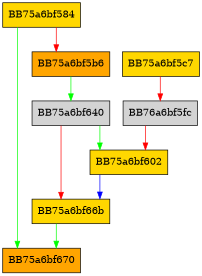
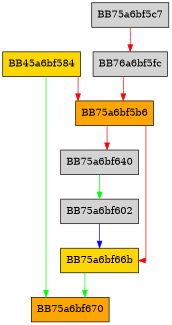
node "BB75a6bf584": label "BB75a6bf584" -> "BB45a6bf584"
node "BB75a6bf5c7": fillcolor gold -> lightgrey
edge "BB75a6bf5b6" -> "BB75a6bf640": color green -> red
edge "BB76a6bf5fc" -> "BB75a6bf602": now "BB76a6bf5fc" -> "BB75a6bf5b6"
edge "BB75a6bf640" -> "BB75a6bf66b": now "BB75a6bf5b6" -> "BB75a6bf66b"
node "BB75a6bf602": fillcolor gold -> lightgrey
